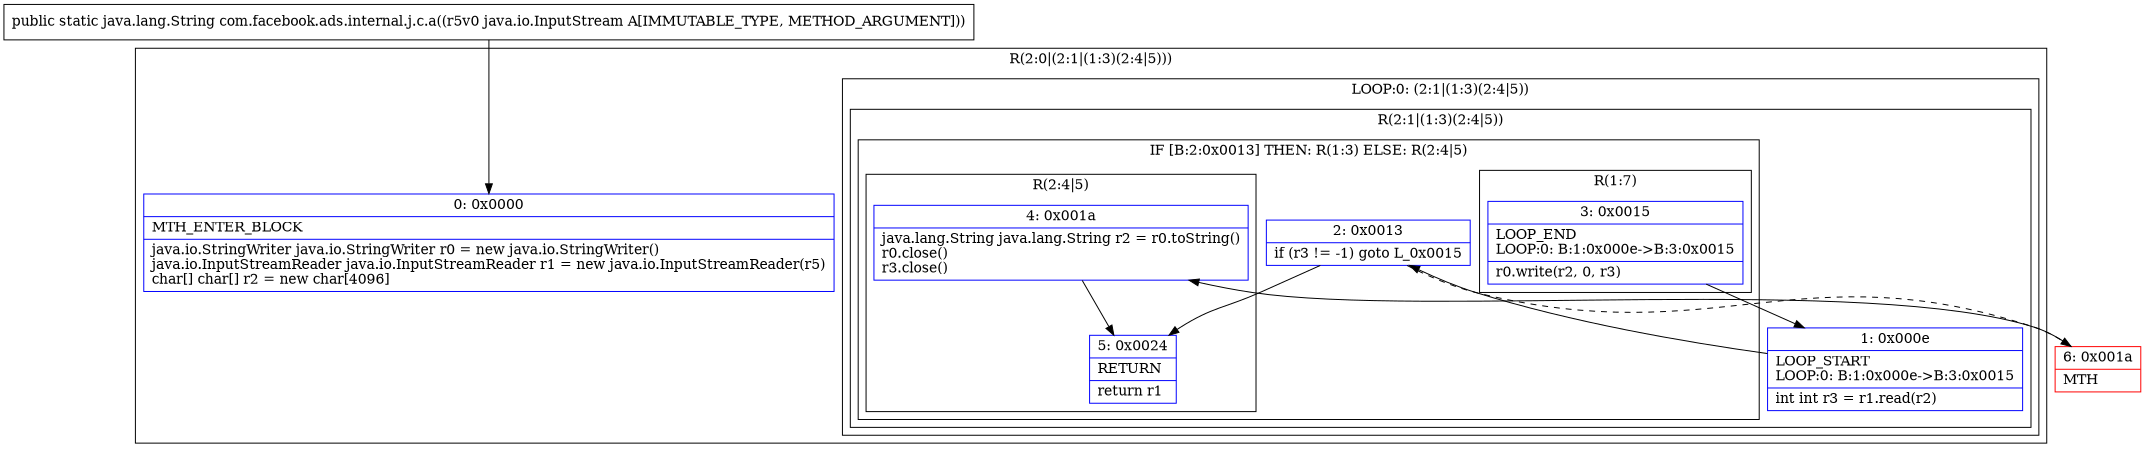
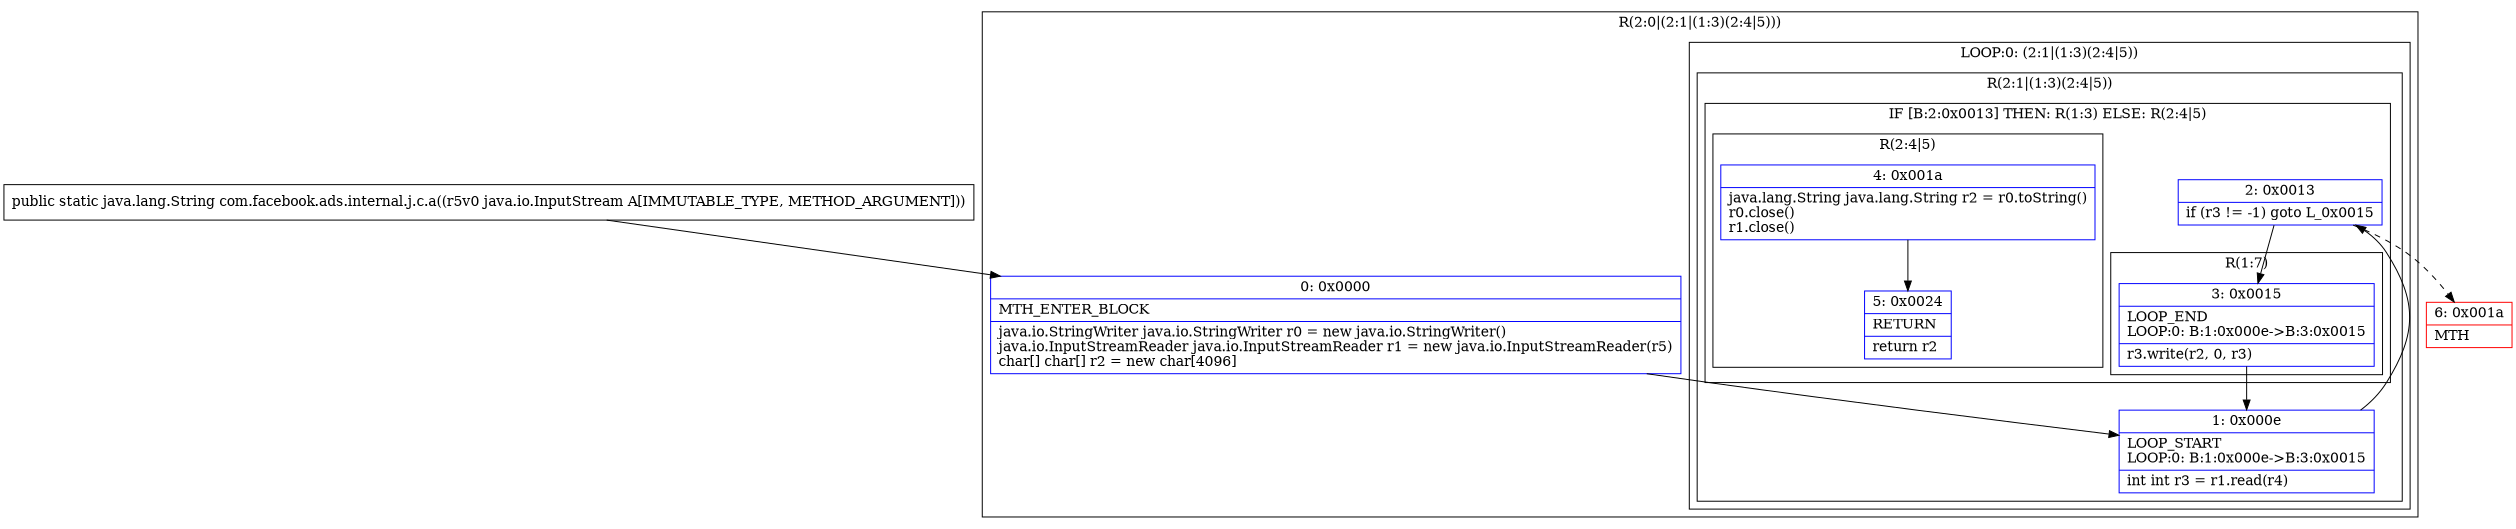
node "4: 0x001a": text "r3.close()" -> "r1.close()"
node "3: 0x0015": text "r0.write(r2, 0, r3)" -> "r3.write(r2, 0, r3)"
edge "2: 0x0013" -> "5: 0x0024": now "2: 0x0013" -> "3: 0x0015"
edge "6: 0x001a" -> "4: 0x001a": removed
node "5: 0x0024": text "return r1" -> "return r2"
node "1: 0x000e": text "int int r3 = r1.read(r2)" -> "int int r3 = r1.read(r4)"
edge "0: 0x0000" -> "1: 0x000e": added
